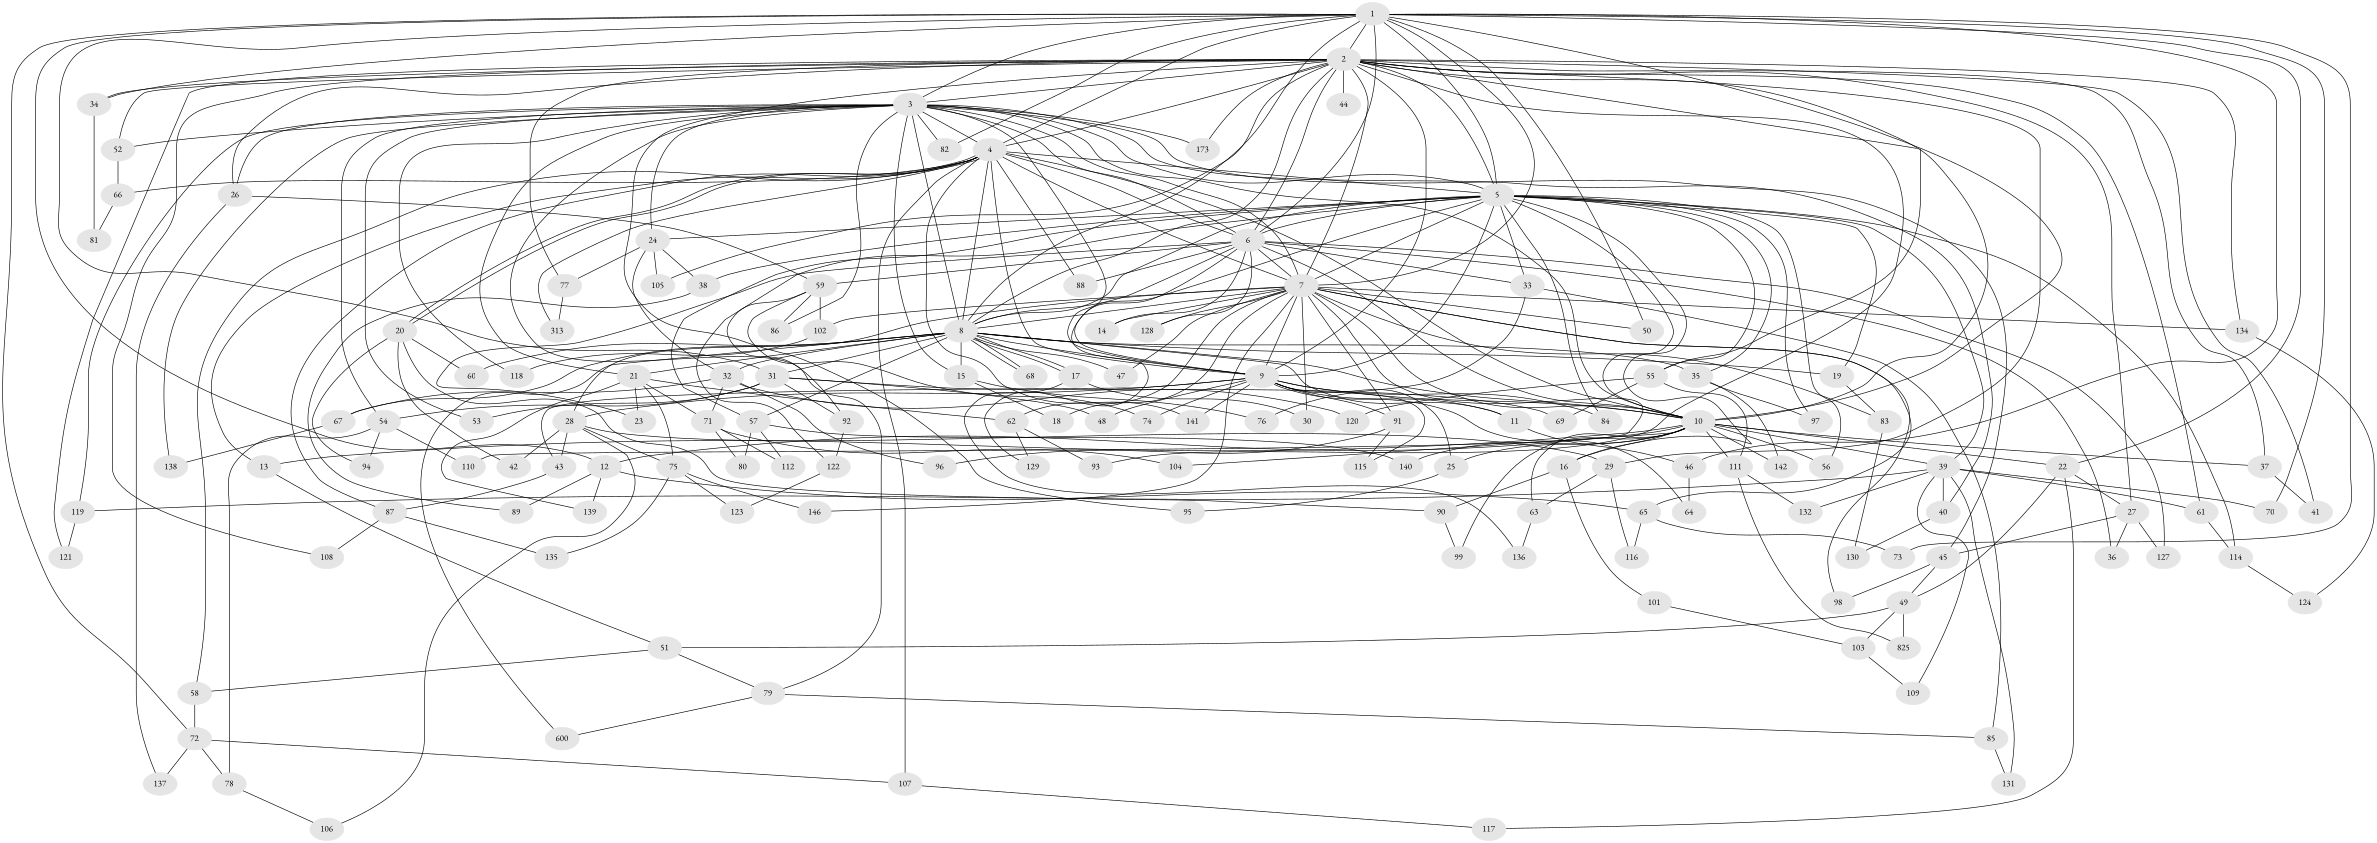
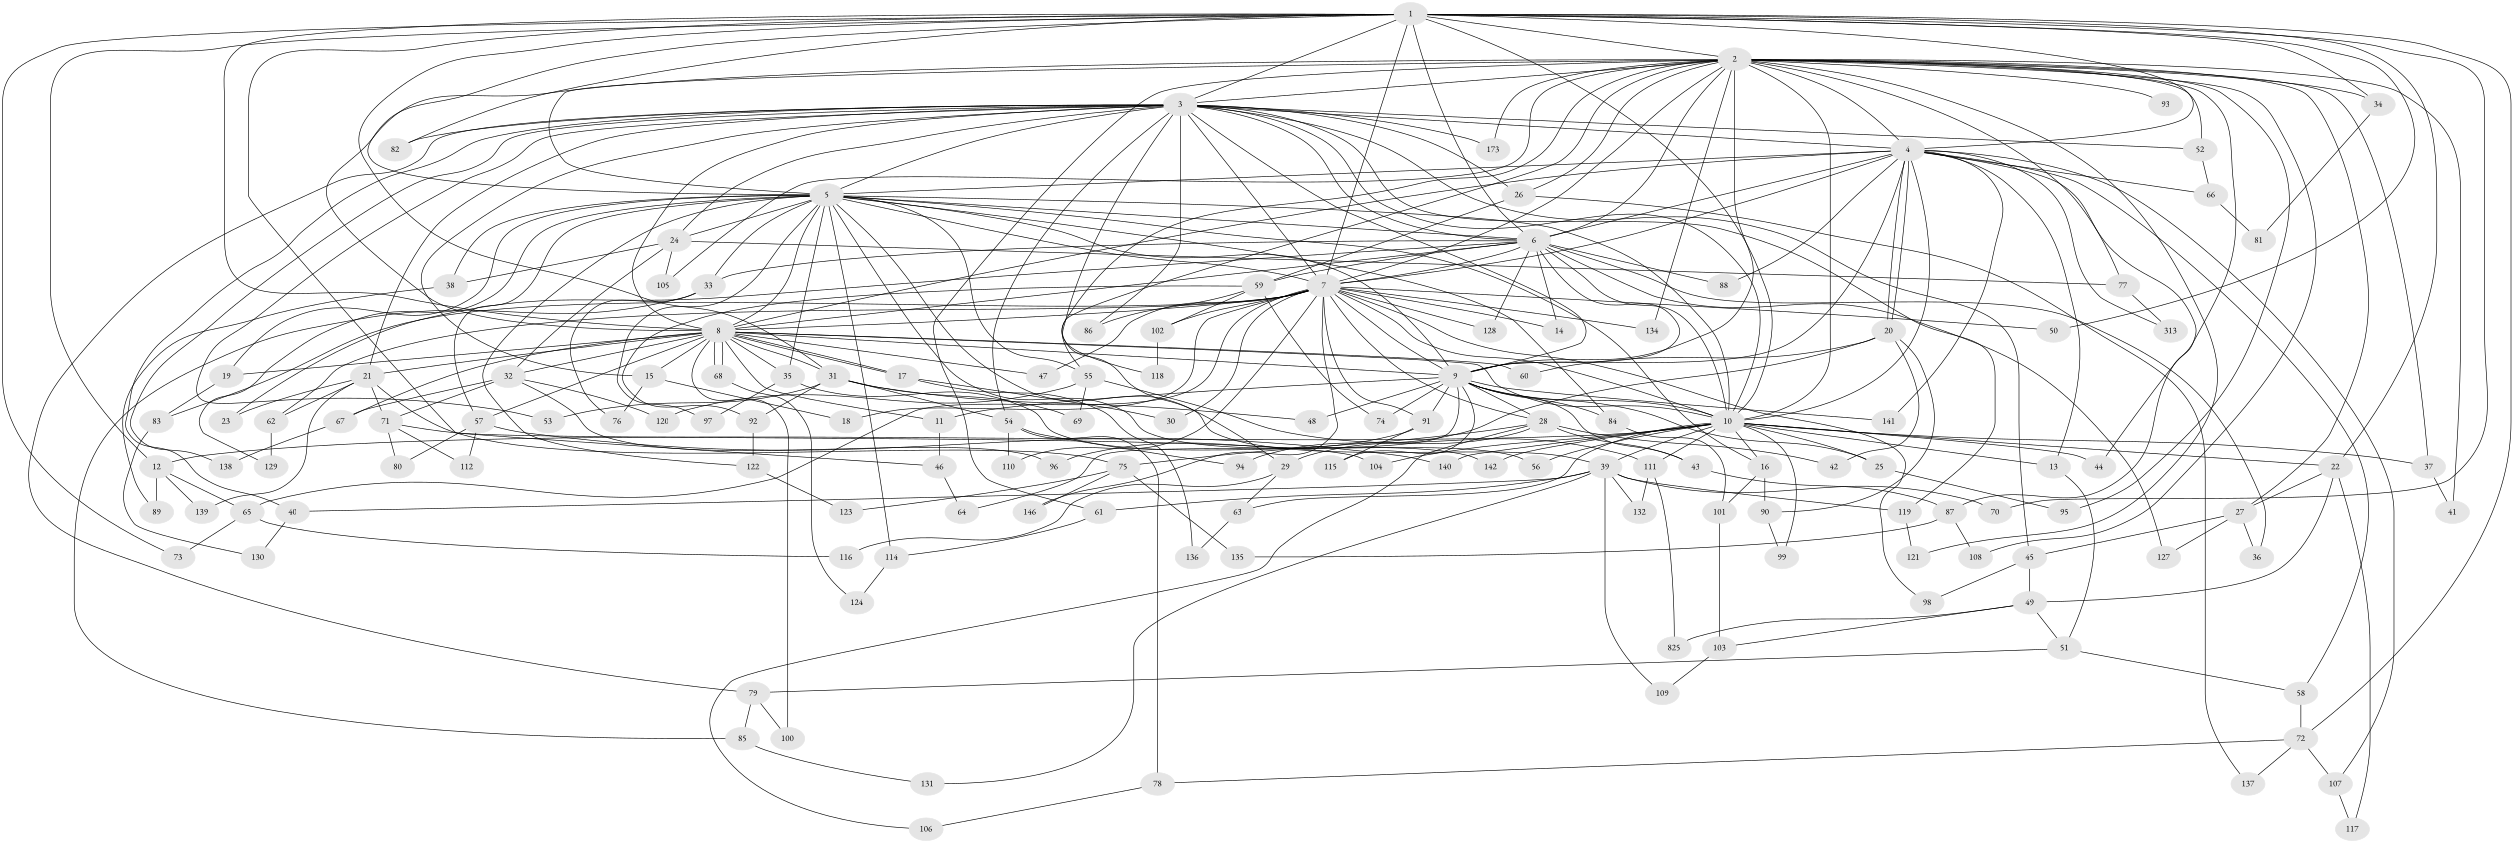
edge "10" -- "44": added
edge "84" -- "101": added
edge "62" -- "93": removed
edge "134" -- "124": now "68" -- "124"
node "600": label "600" -> "100"
